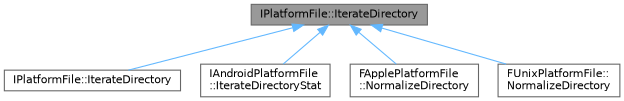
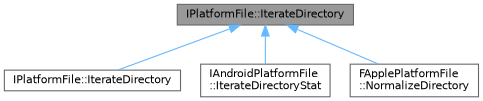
node "FUnixPlatformFile:: NormalizeDirectory": removed
